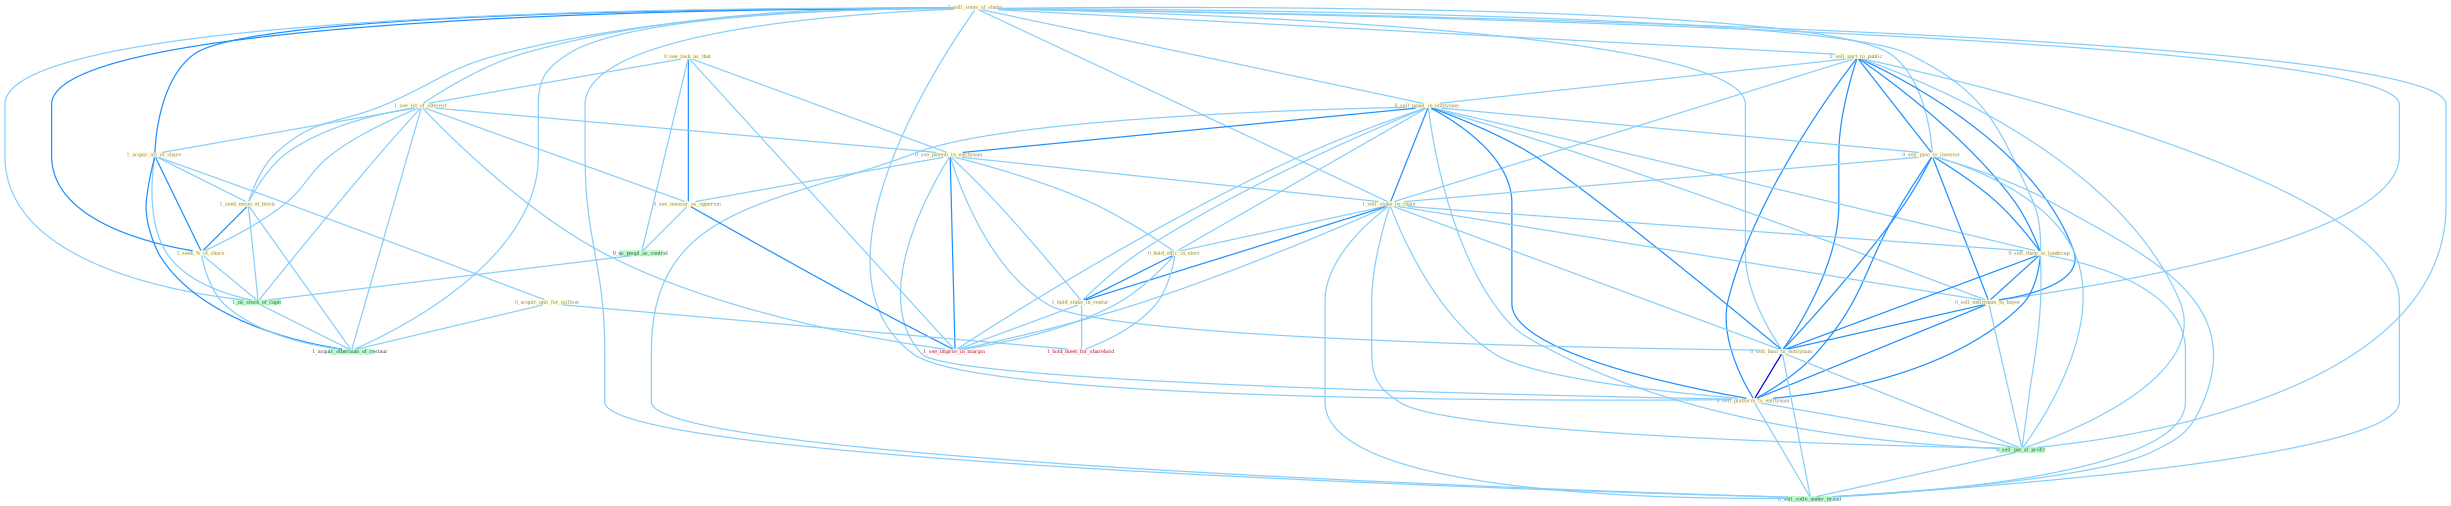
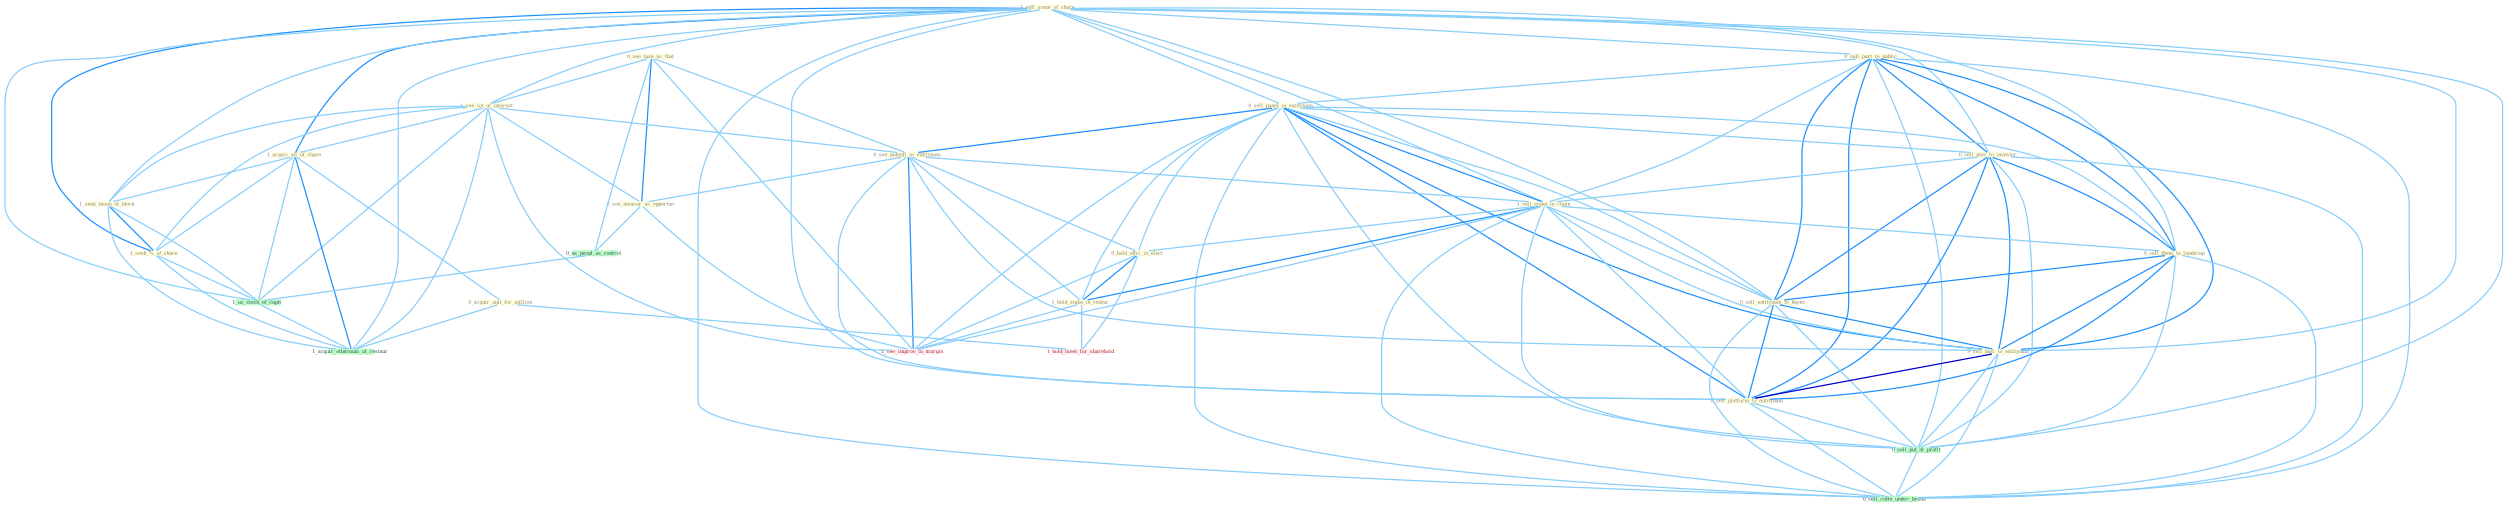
edge "1_acquir_all_of_share" -- "1_seek_%_of_share": color #1e90ff -> #87cefa
edge "0_see_measur_as_opportun" -- "1_see_improv_in_margin": color #1e90ff -> #87cefa
node "0_sell_busi_to_entitynam": label "0_sell_busi_to_entitynam" -> "9_sell_busi_to_entitynam"
edge "0_sell_entitynam_to_buyer" -- "0_sell_coffe_under_brand": added
